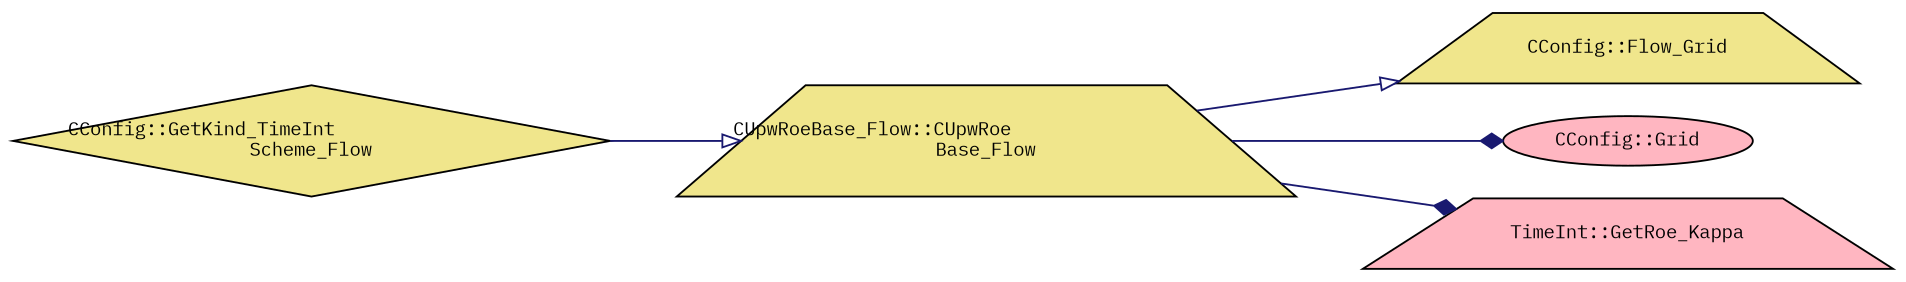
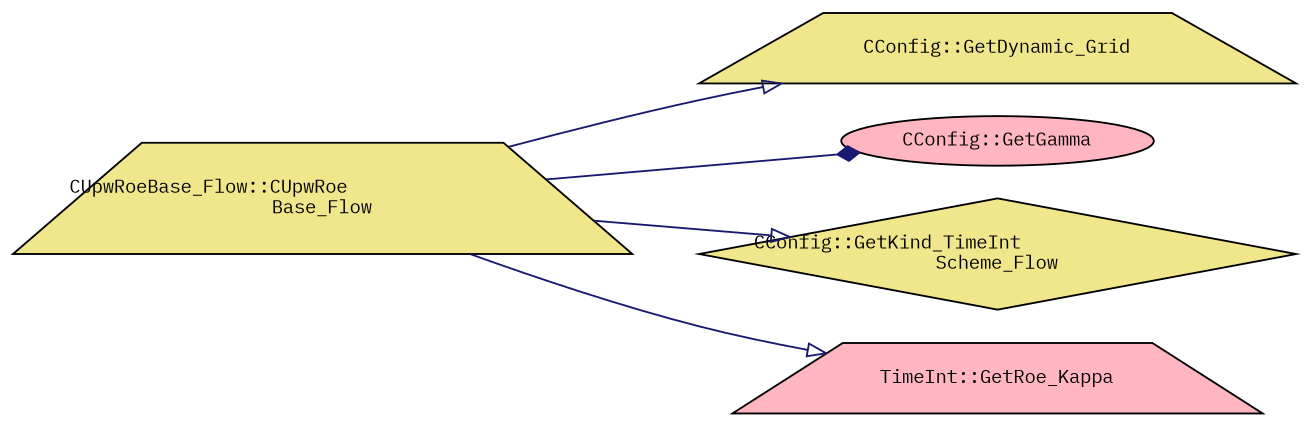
node "CConfig::Flow_Grid": label "CConfig::Flow_Grid" -> "CConfig::GetDynamic_Grid"
edge "CConfig::GetKind_TimeInt Scheme_Flow" -> "CUpwRoeBase_Flow::CUpwRoe Base_Flow": reversed
node "CConfig::Grid": label "CConfig::Grid" -> "CConfig::GetGamma"
edge "CUpwRoeBase_Flow::CUpwRoe Base_Flow" -> "TimeInt::GetRoe_Kappa": arrowhead diamond -> onormal
